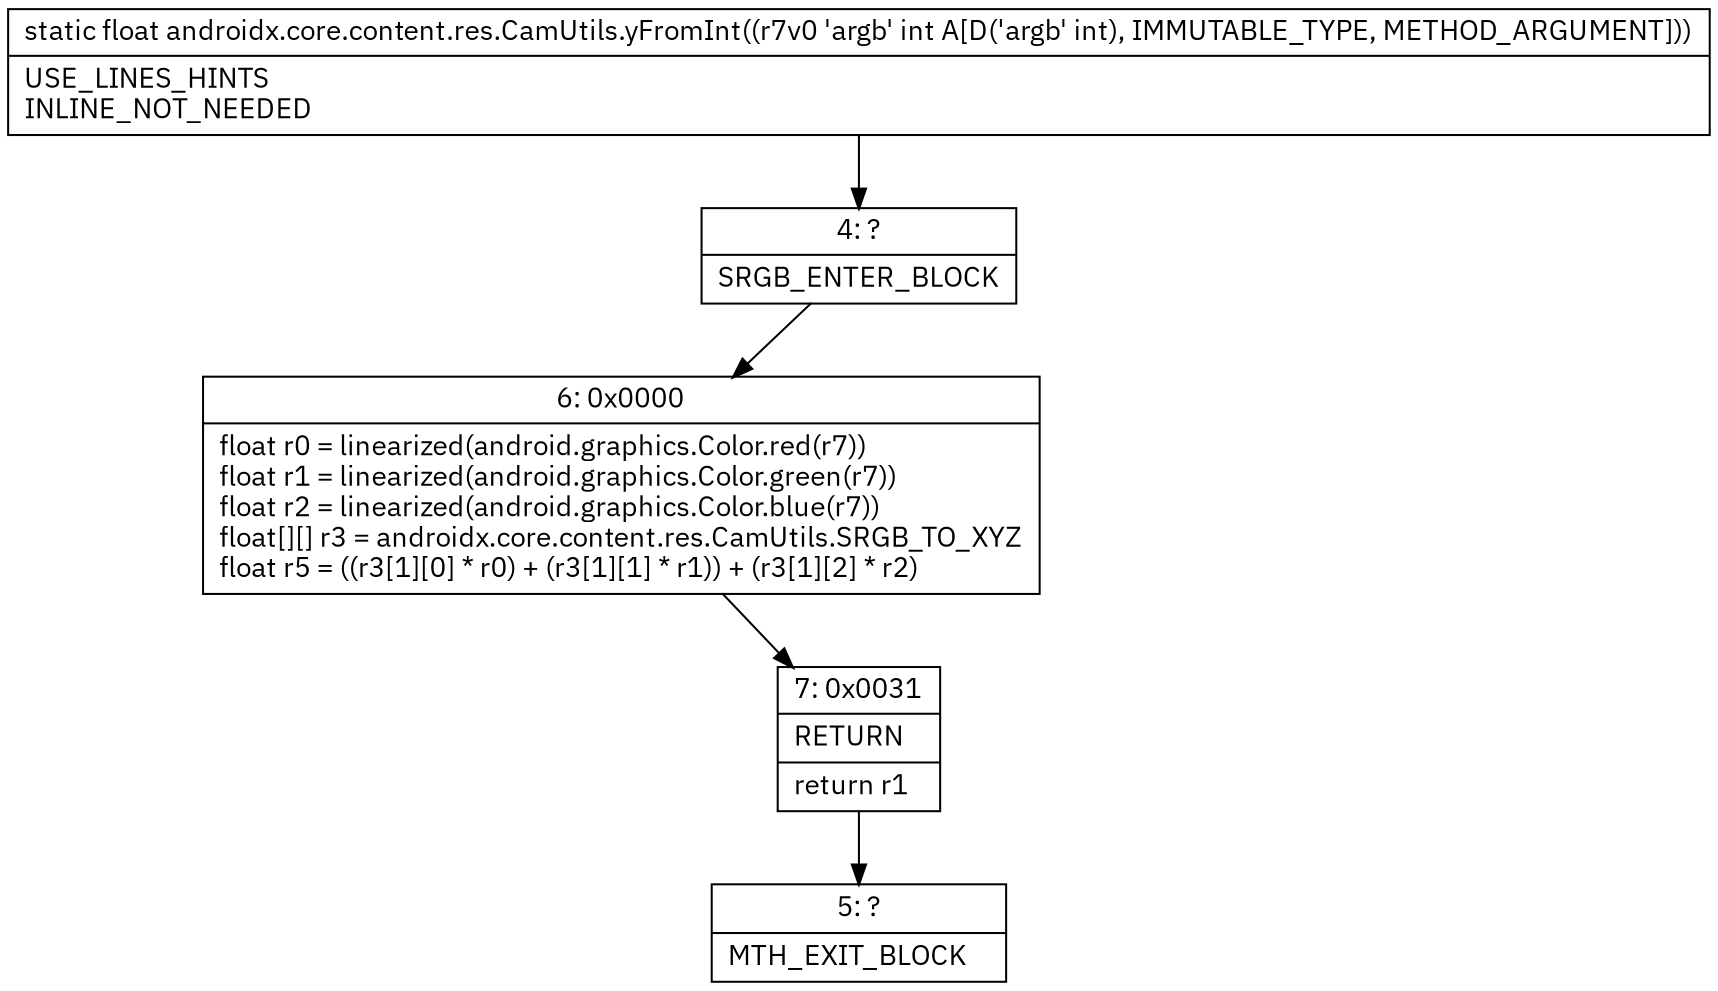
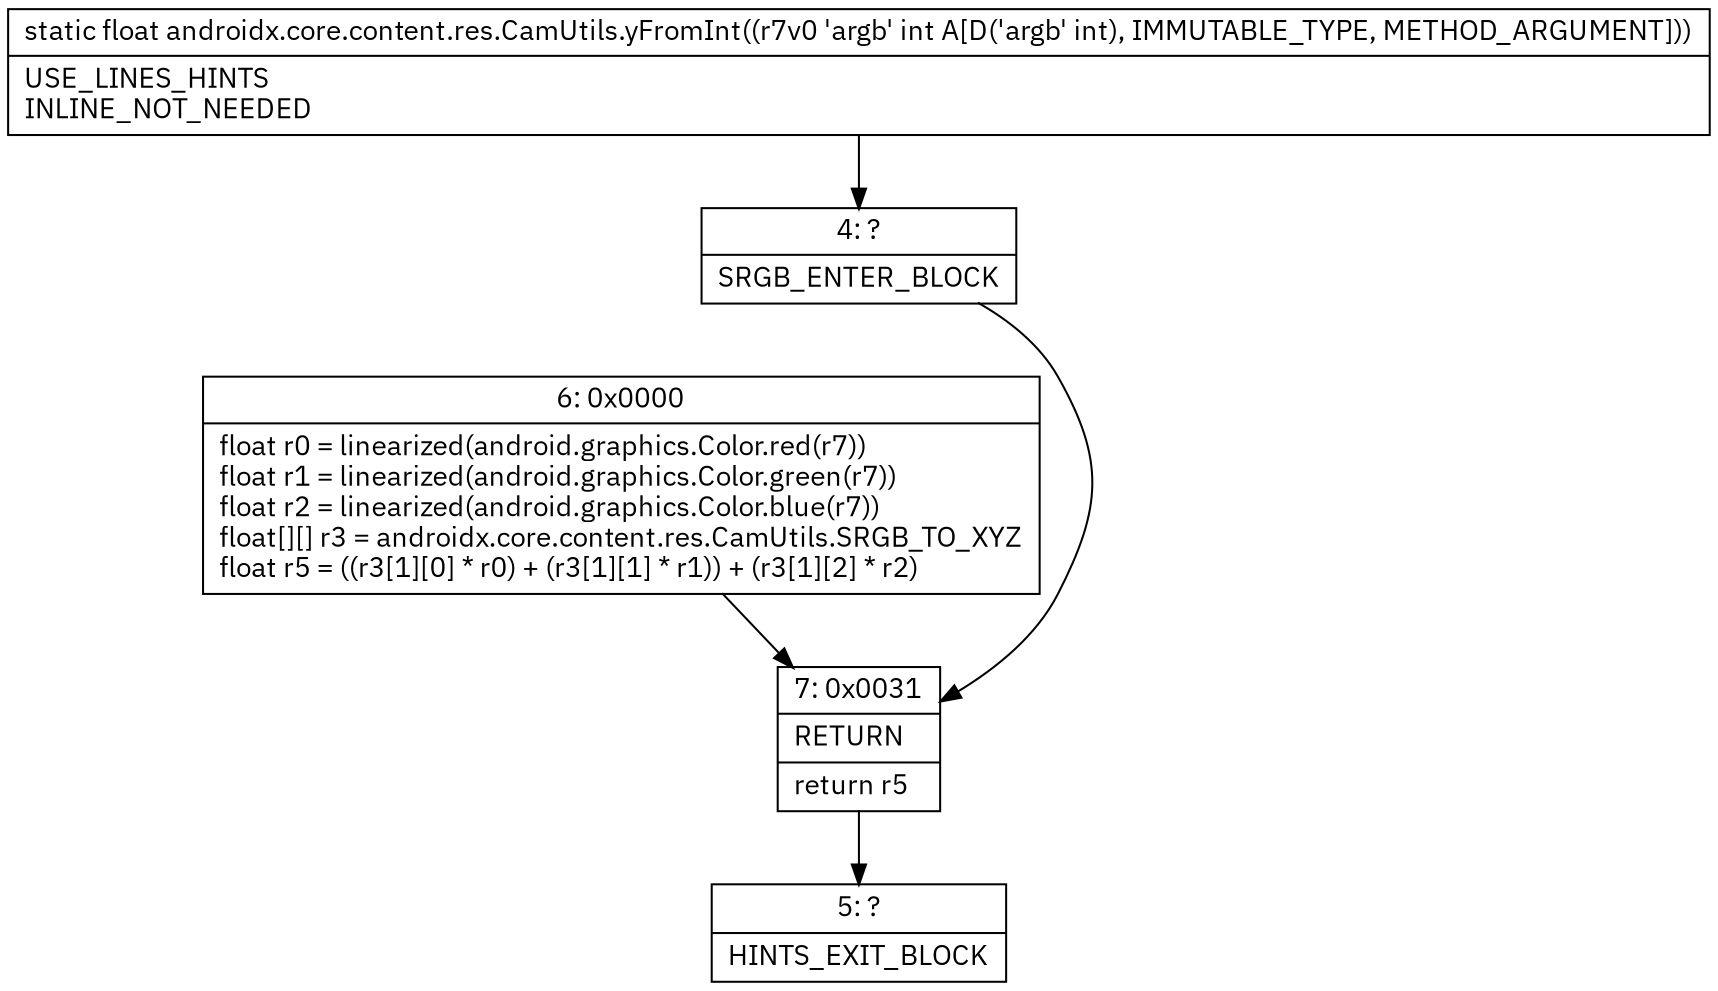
edge "4: ?" -> "6: 0x0000": now "4: ?" -> "7: 0x0031"
node "7: 0x0031": text "return r1" -> "return r5"
node "5: ?": text "MTH_EXIT_BLOCK" -> "HINTS_EXIT_BLOCK"
